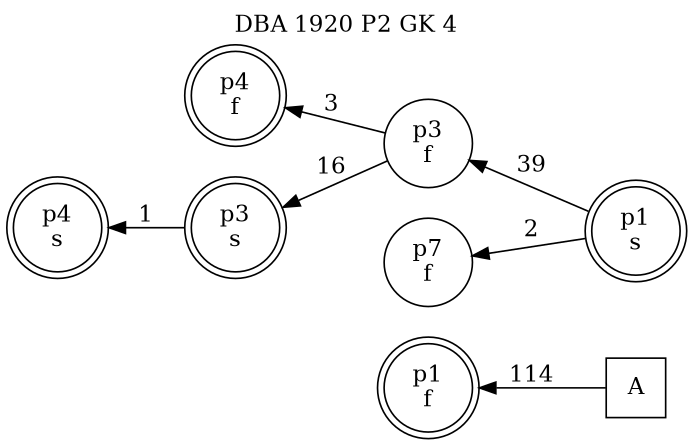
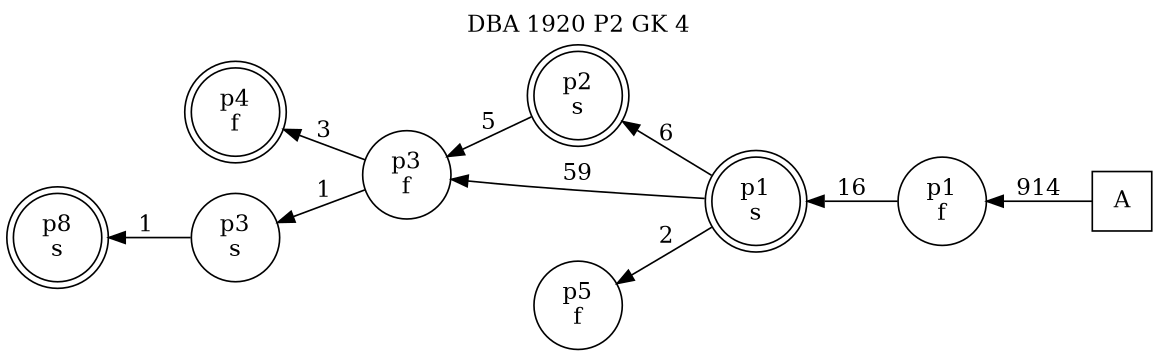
node "p2 s": added
edge "p1 s" -> "p3 f": label "39" -> "59"
edge "p3 f" -> "p3 s": label "16" -> "1"
edge "p1 f" -> "p1 s": added, label "16"
node "p4 s": label "p4 s" -> "p8 s"
node "p3 s": shape doublecircle -> circle
node "p7 f": label "p7 f" -> "p5 f"
edge "A" -> "p1 f": label "114" -> "914"
node "p1 f": shape doublecircle -> circle
